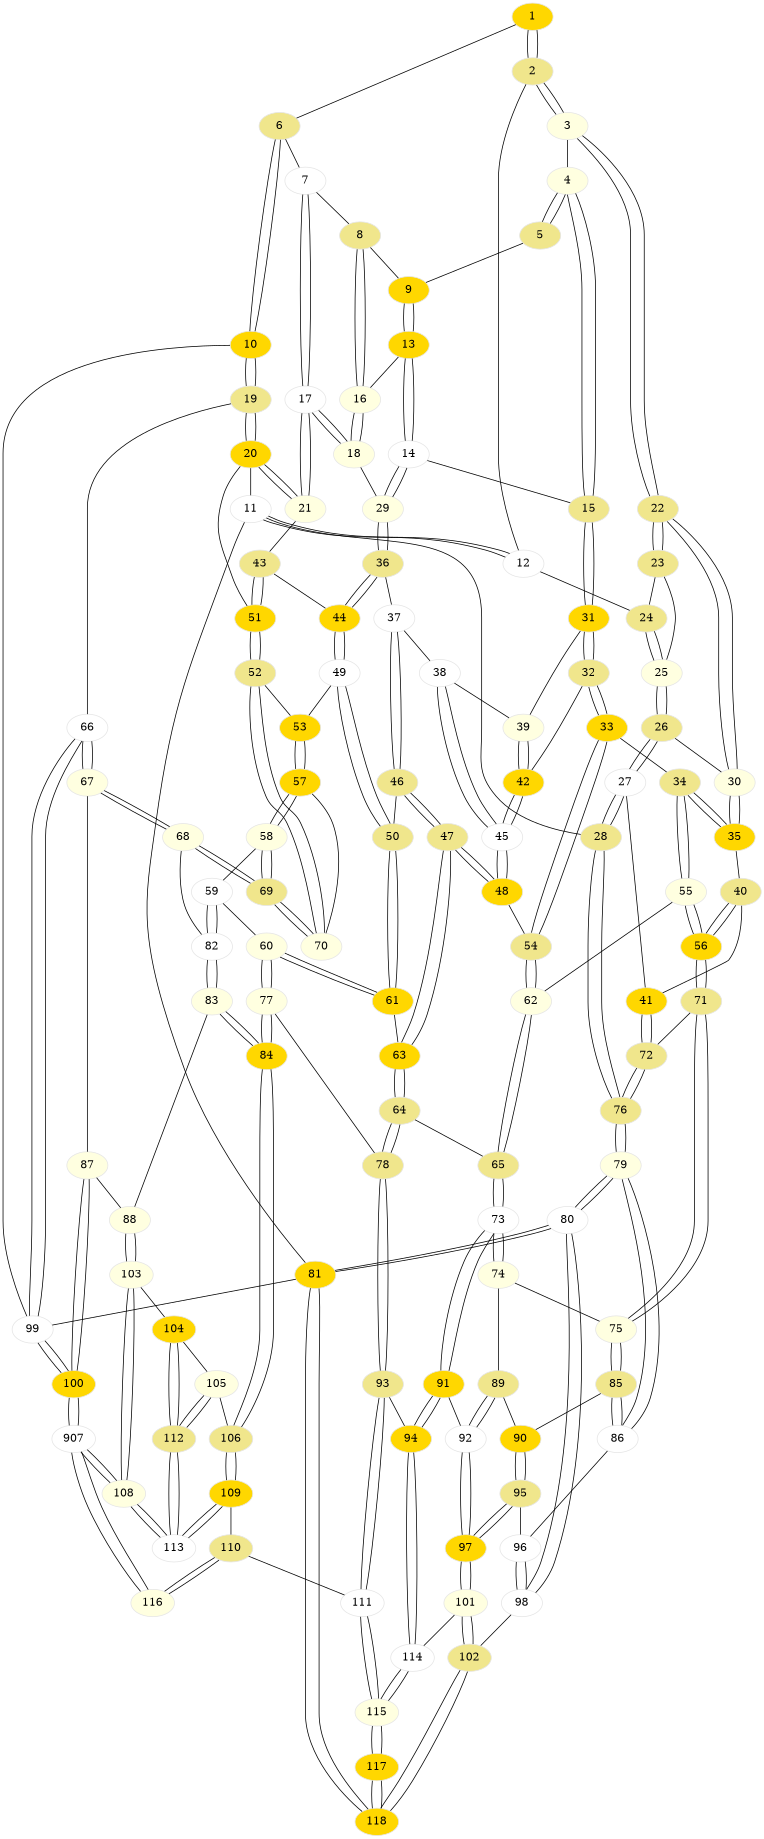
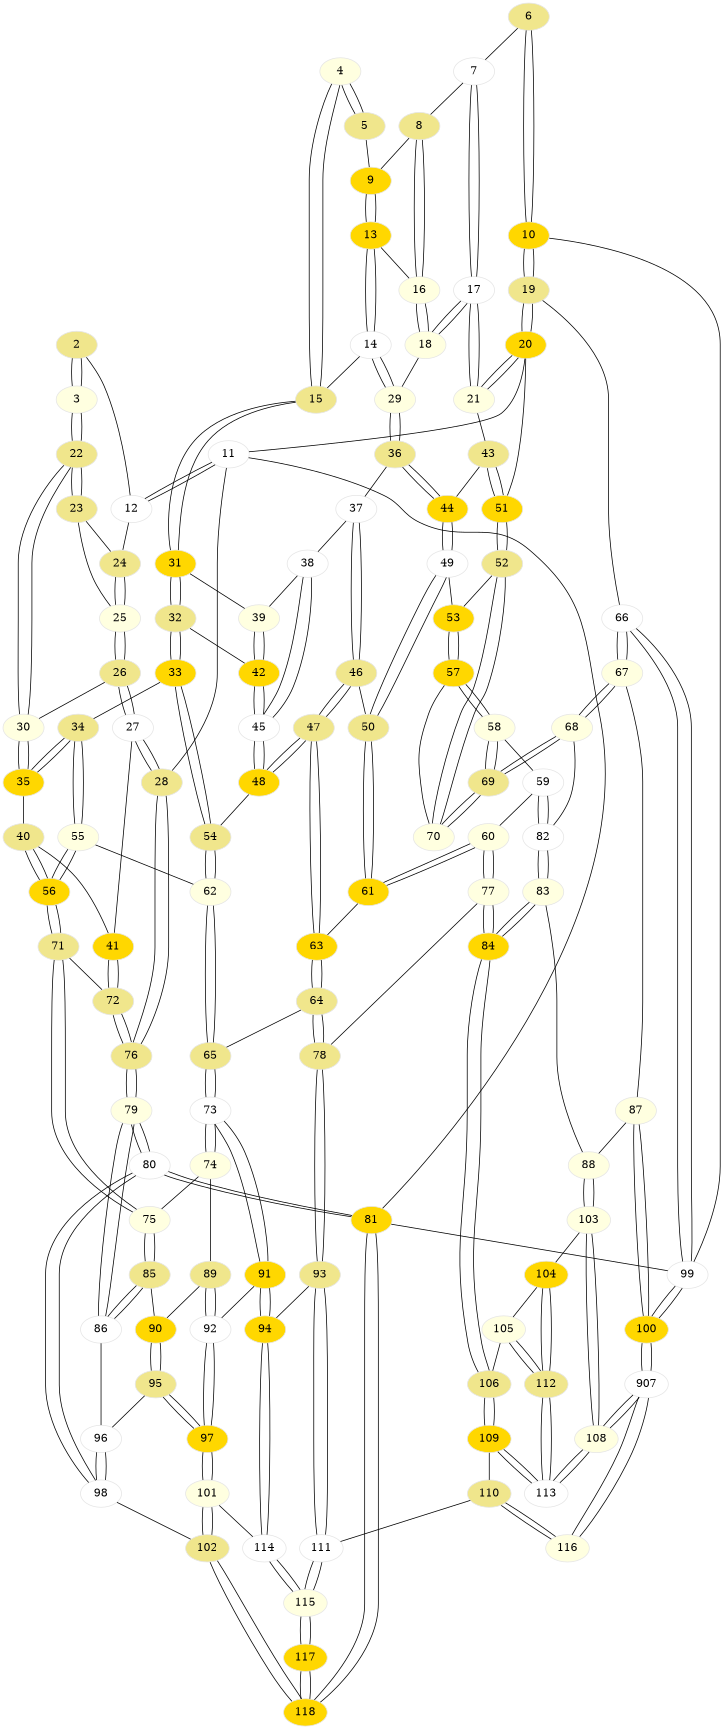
node "1": removed
edge "3" -- "4": removed
